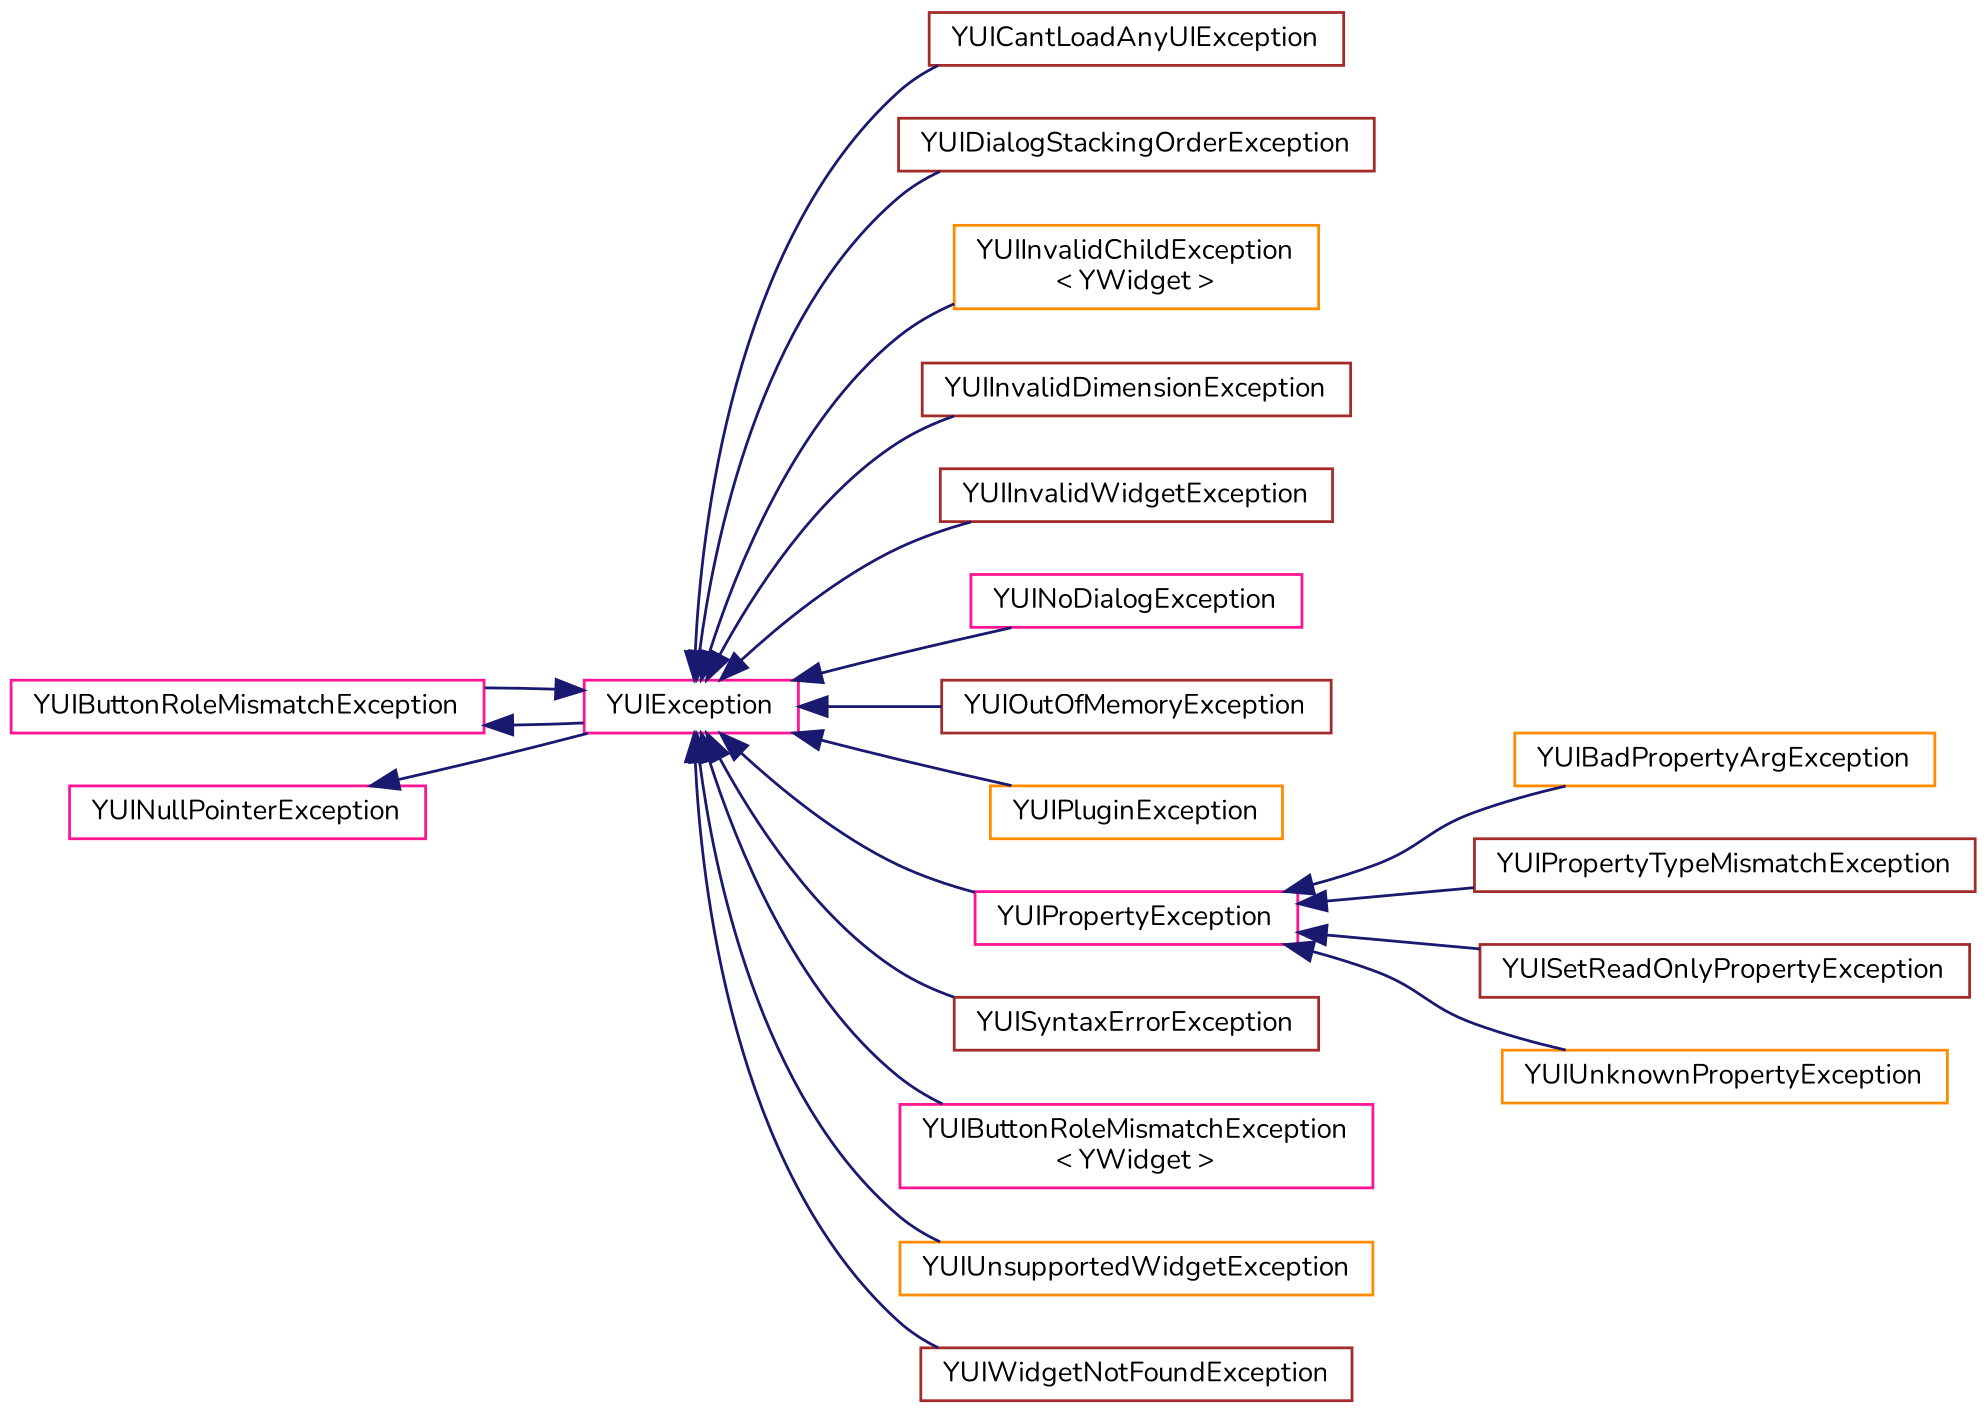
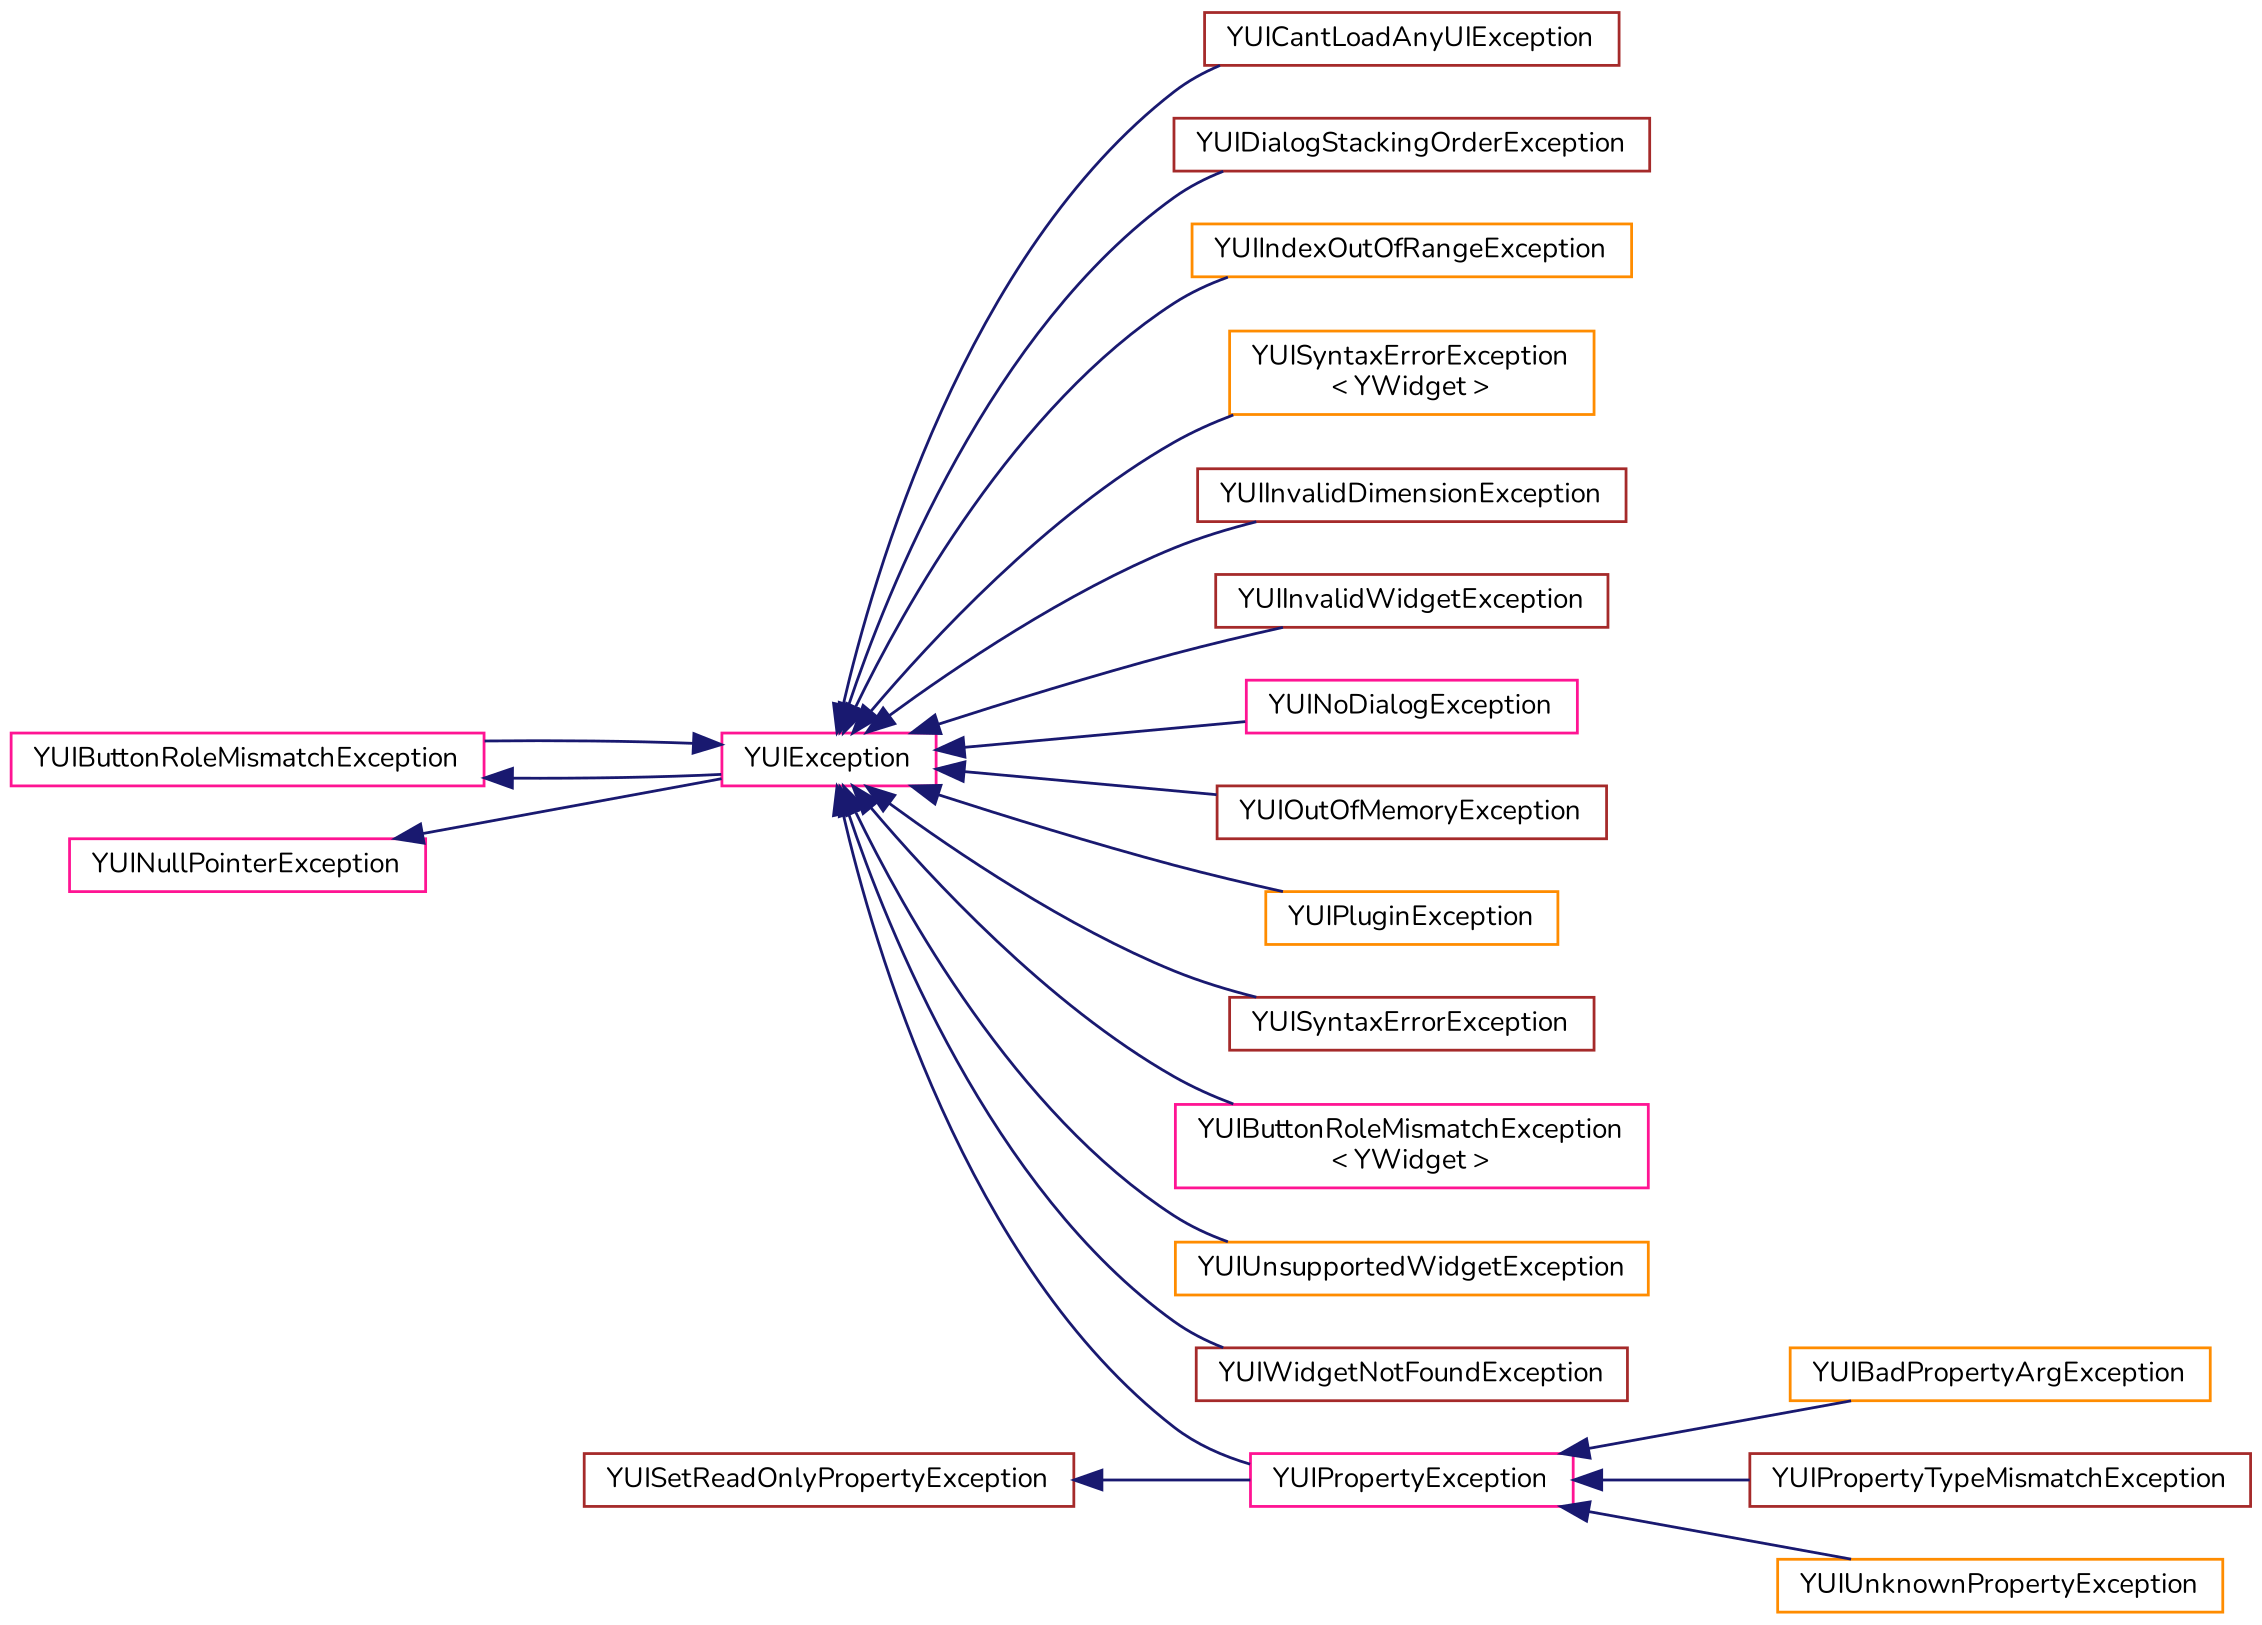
node "YUIIndexOutOfRangeException": added
node "YUIInvalidChildException < YWidget >": label "YUIInvalidChildException < YWidget >" -> "YUISyntaxErrorException < YWidget >"
edge "YUISetReadOnlyPropertyException" -> "YUIPropertyException": reversed
